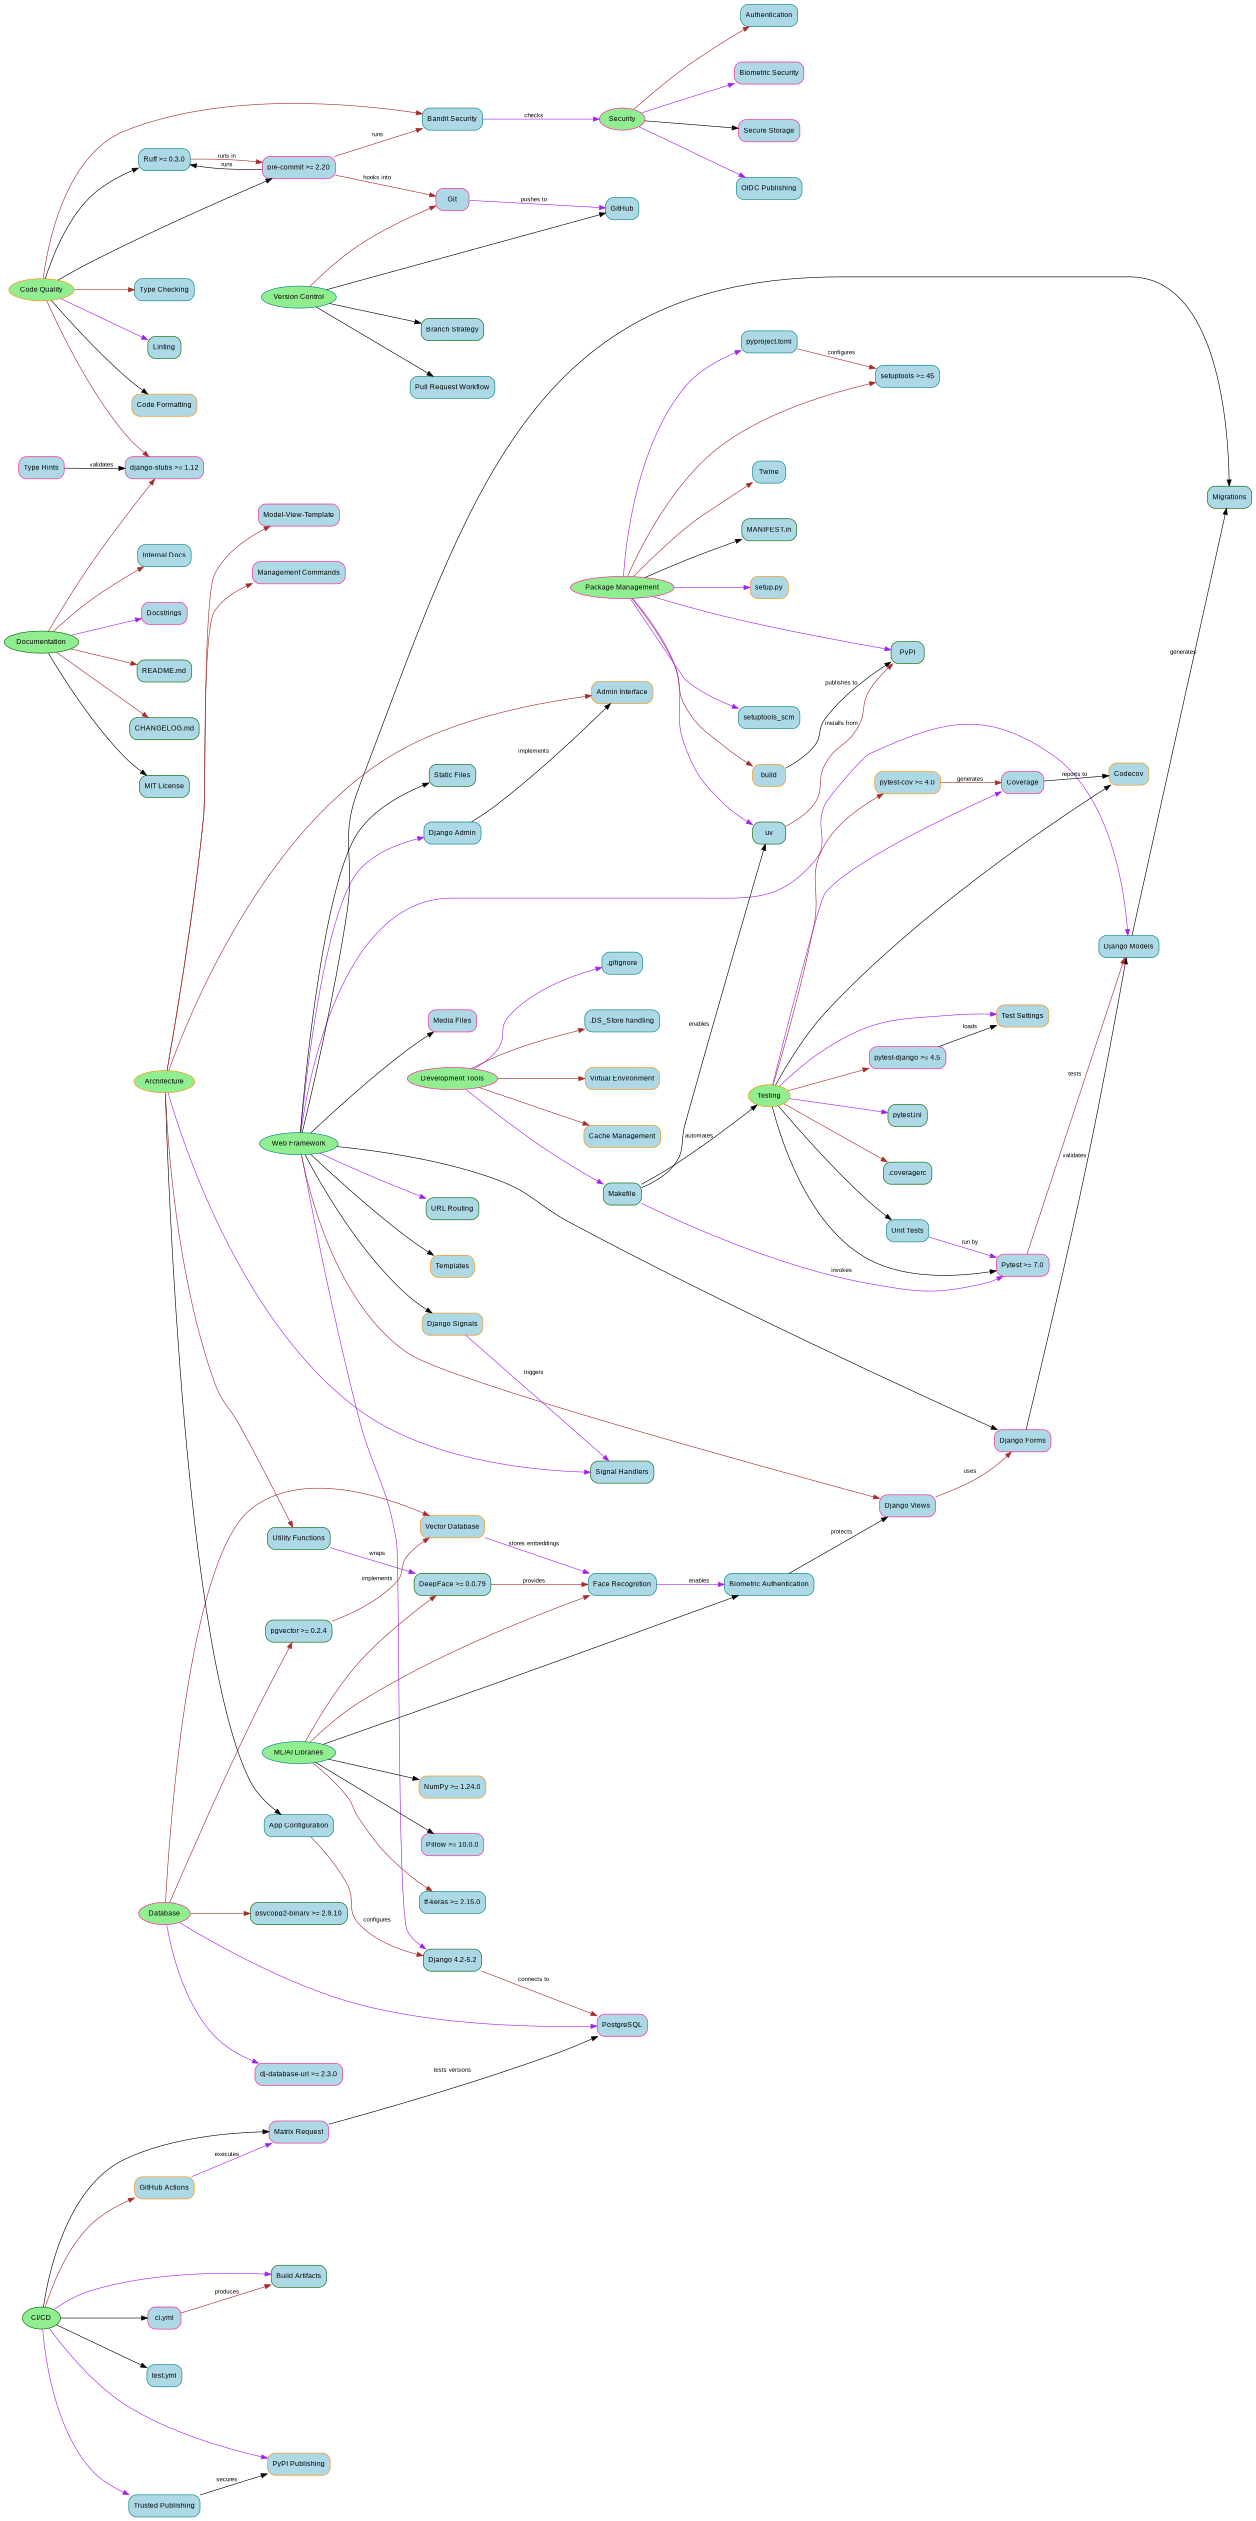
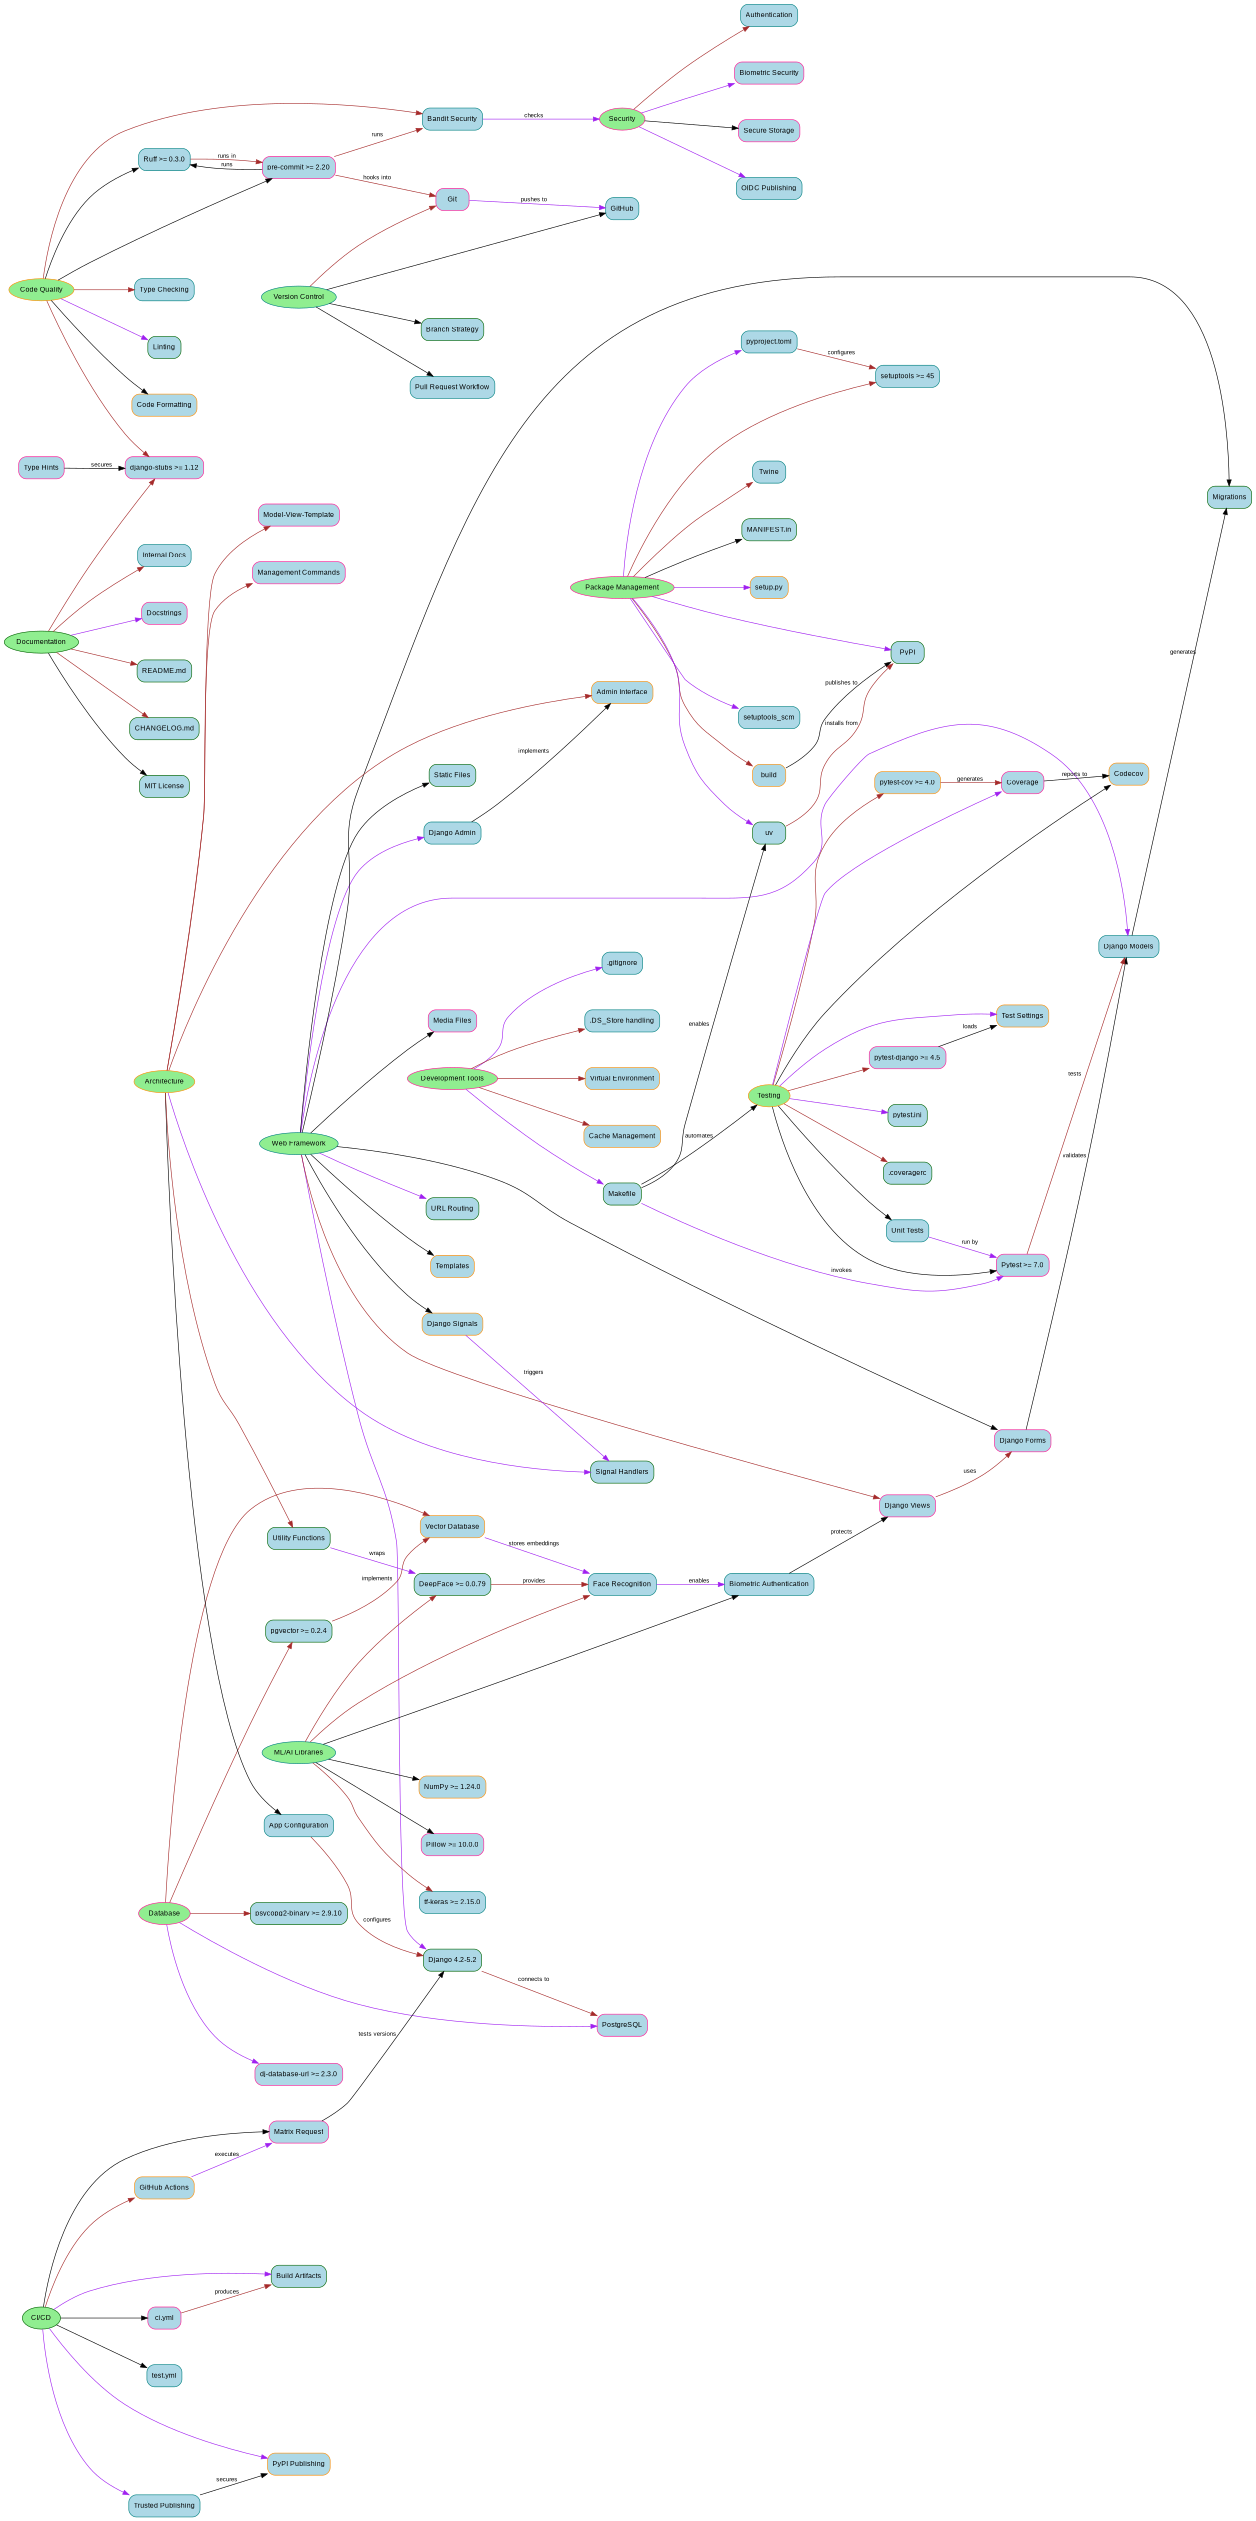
edge "Type Hints" -> "django-stubs >= 1.12": label "validates" -> "secures"
edge "Matrix Request" -> "PostgreSQL": now "Matrix Request" -> "Django 4.2-5.2"
